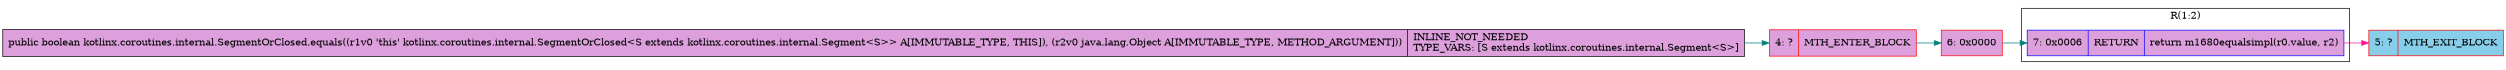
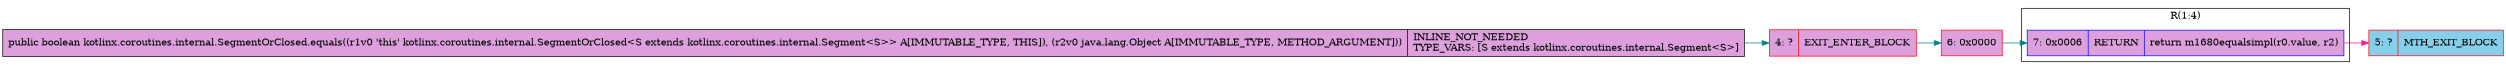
cluster "R(1:2)": label "R(1:2)" -> "R(1:4)"
node "4: ?": text "MTH_ENTER_BLOCK" -> "EXIT_ENTER_BLOCK"
